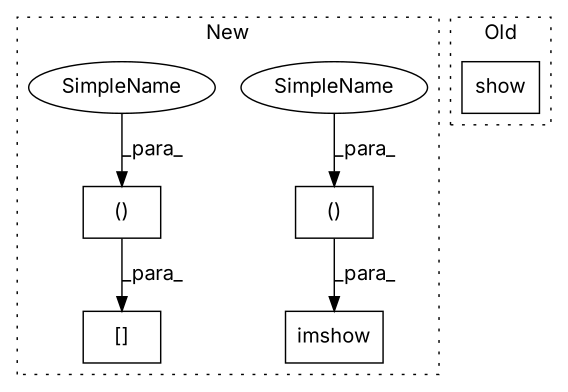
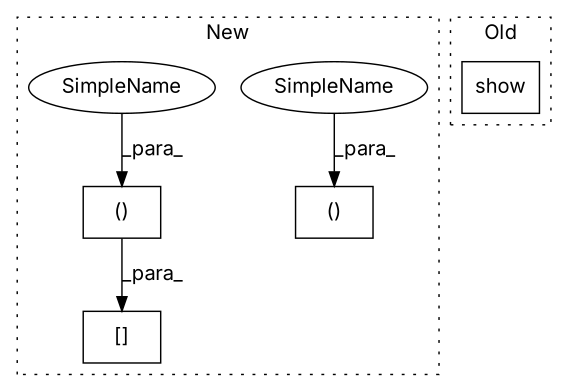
node "imshow": removed
